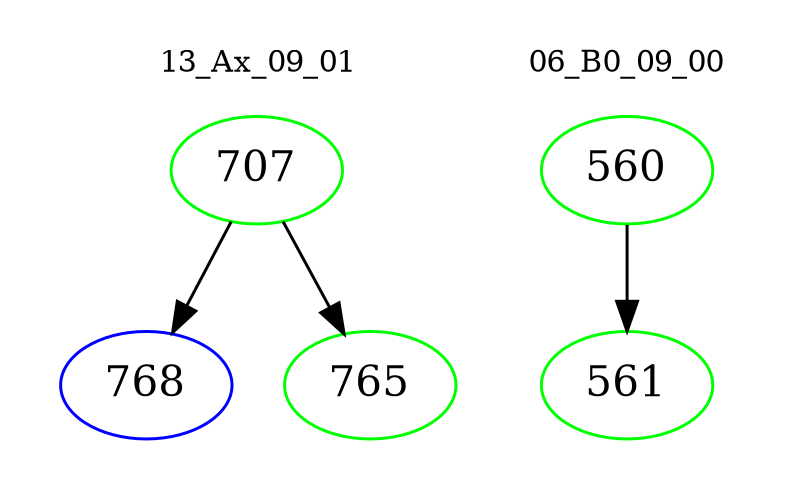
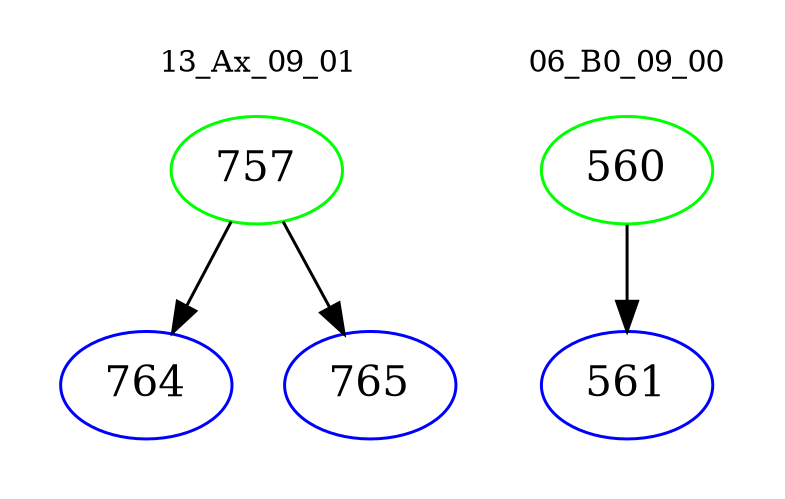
node "707": label "707" -> "757"
node "768": label "768" -> "764"
node "765": color green -> blue
node "561": color green -> blue
